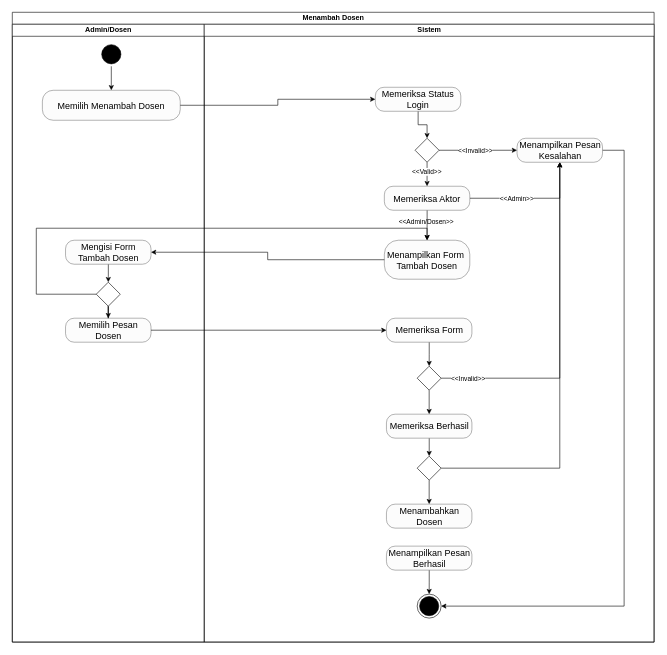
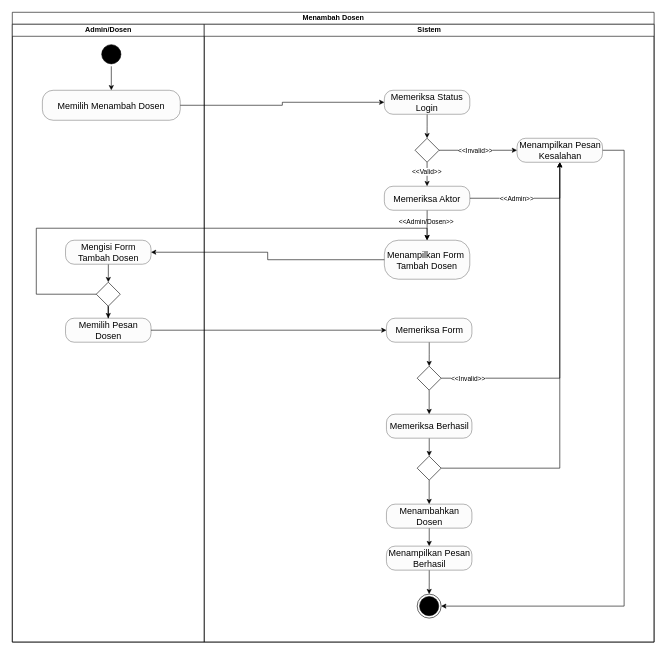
node "Memeriksa Status Login": moved (418, 99) -> (427, 102)
edge "Menambahkan Dosen" -> "Menampilkan Pesan Berhasil": added
